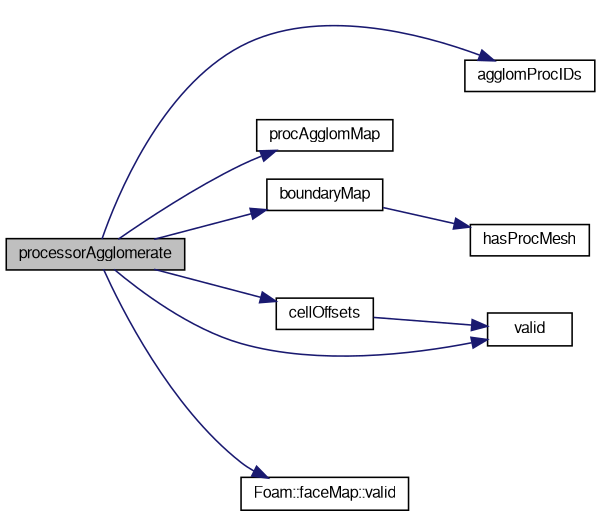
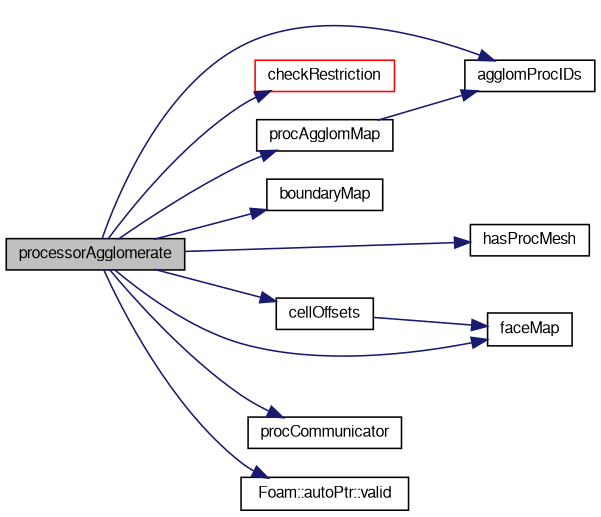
node "checkRestriction": added
edge "procAgglomMap" -> "agglomProcIDs": added
edge "boundaryMap" -> "hasProcMesh": now "processorAgglomerate" -> "hasProcMesh"
node "valid": label "valid" -> "faceMap"
node "procCommunicator": added
node "Foam::faceMap::valid": label "Foam::faceMap::valid" -> "Foam::autoPtr::valid"
